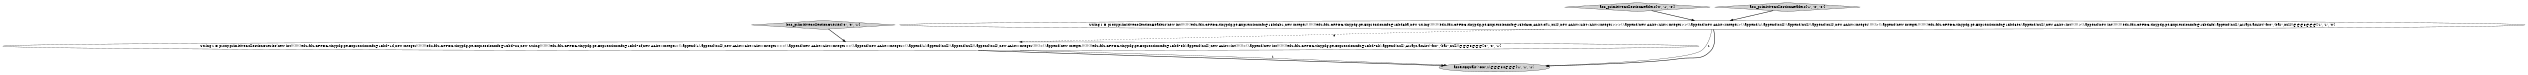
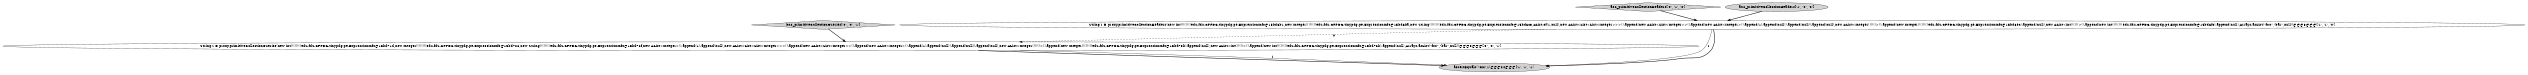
node "a02_primitiveCollectionHeaders['1', '0', '0']": shape diamond -> ellipse
